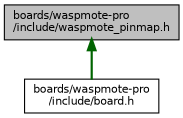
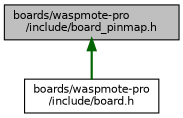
node "boards/waspmote-pro /include/waspmote_pinmap.h": label "boards/waspmote-pro /include/waspmote_pinmap.h" -> "boards/waspmote-pro /include/board_pinmap.h"
